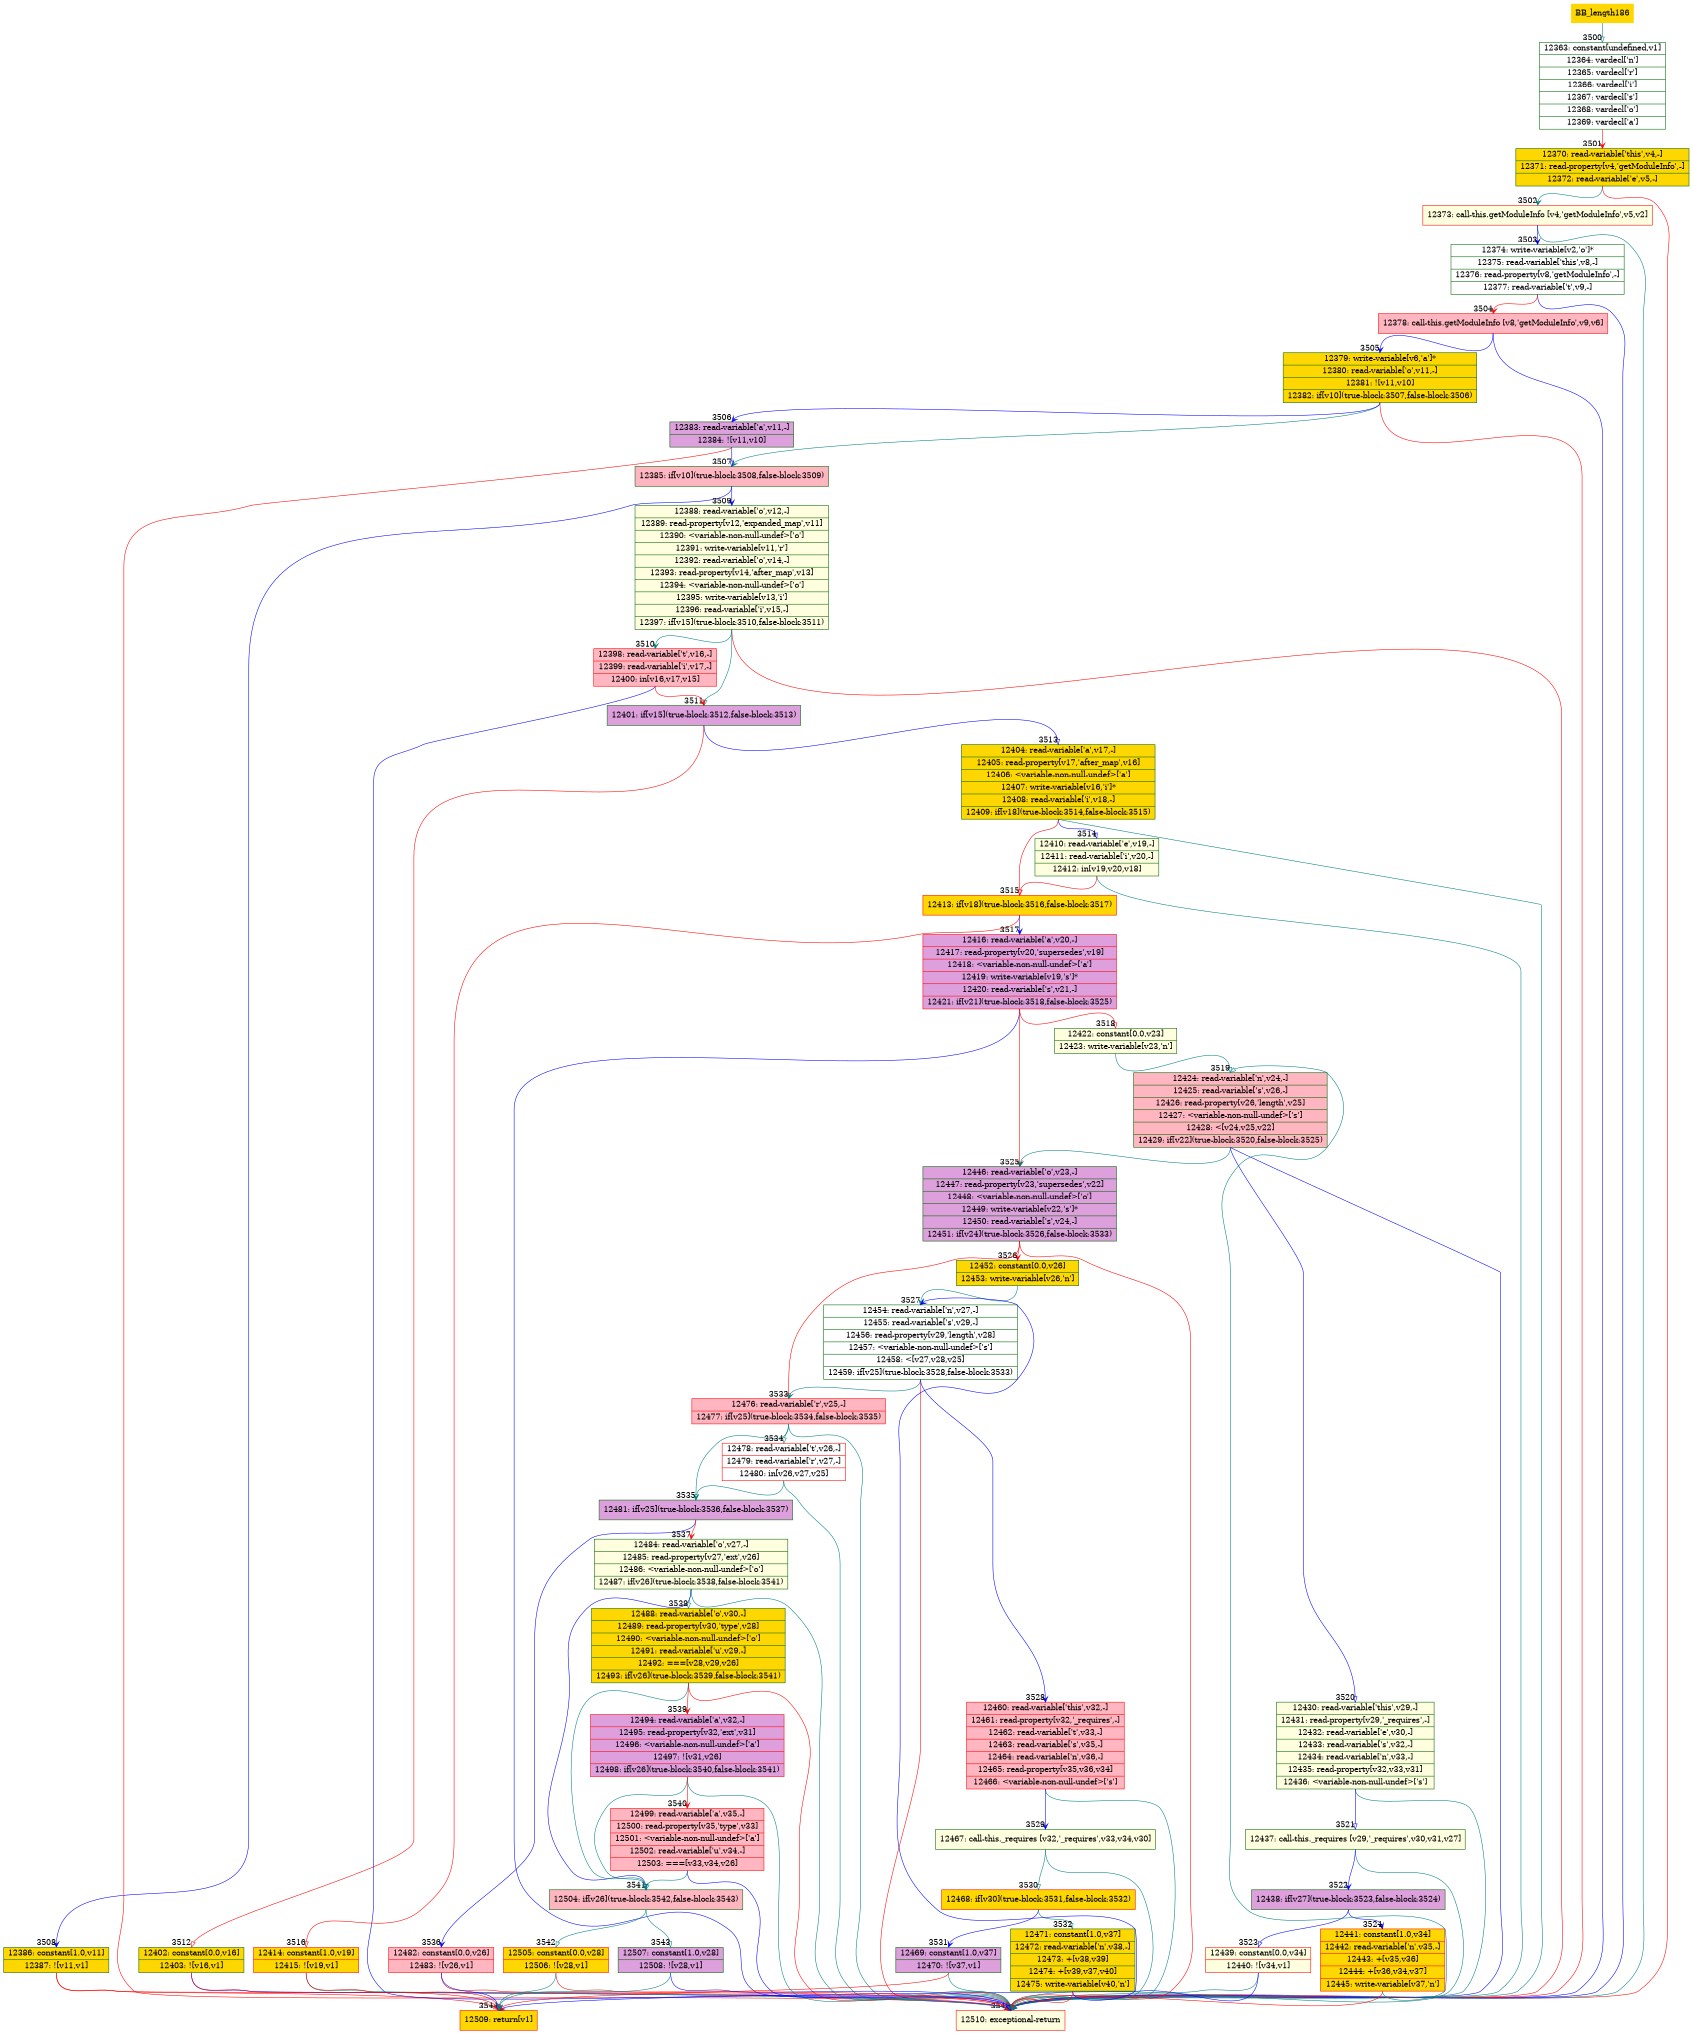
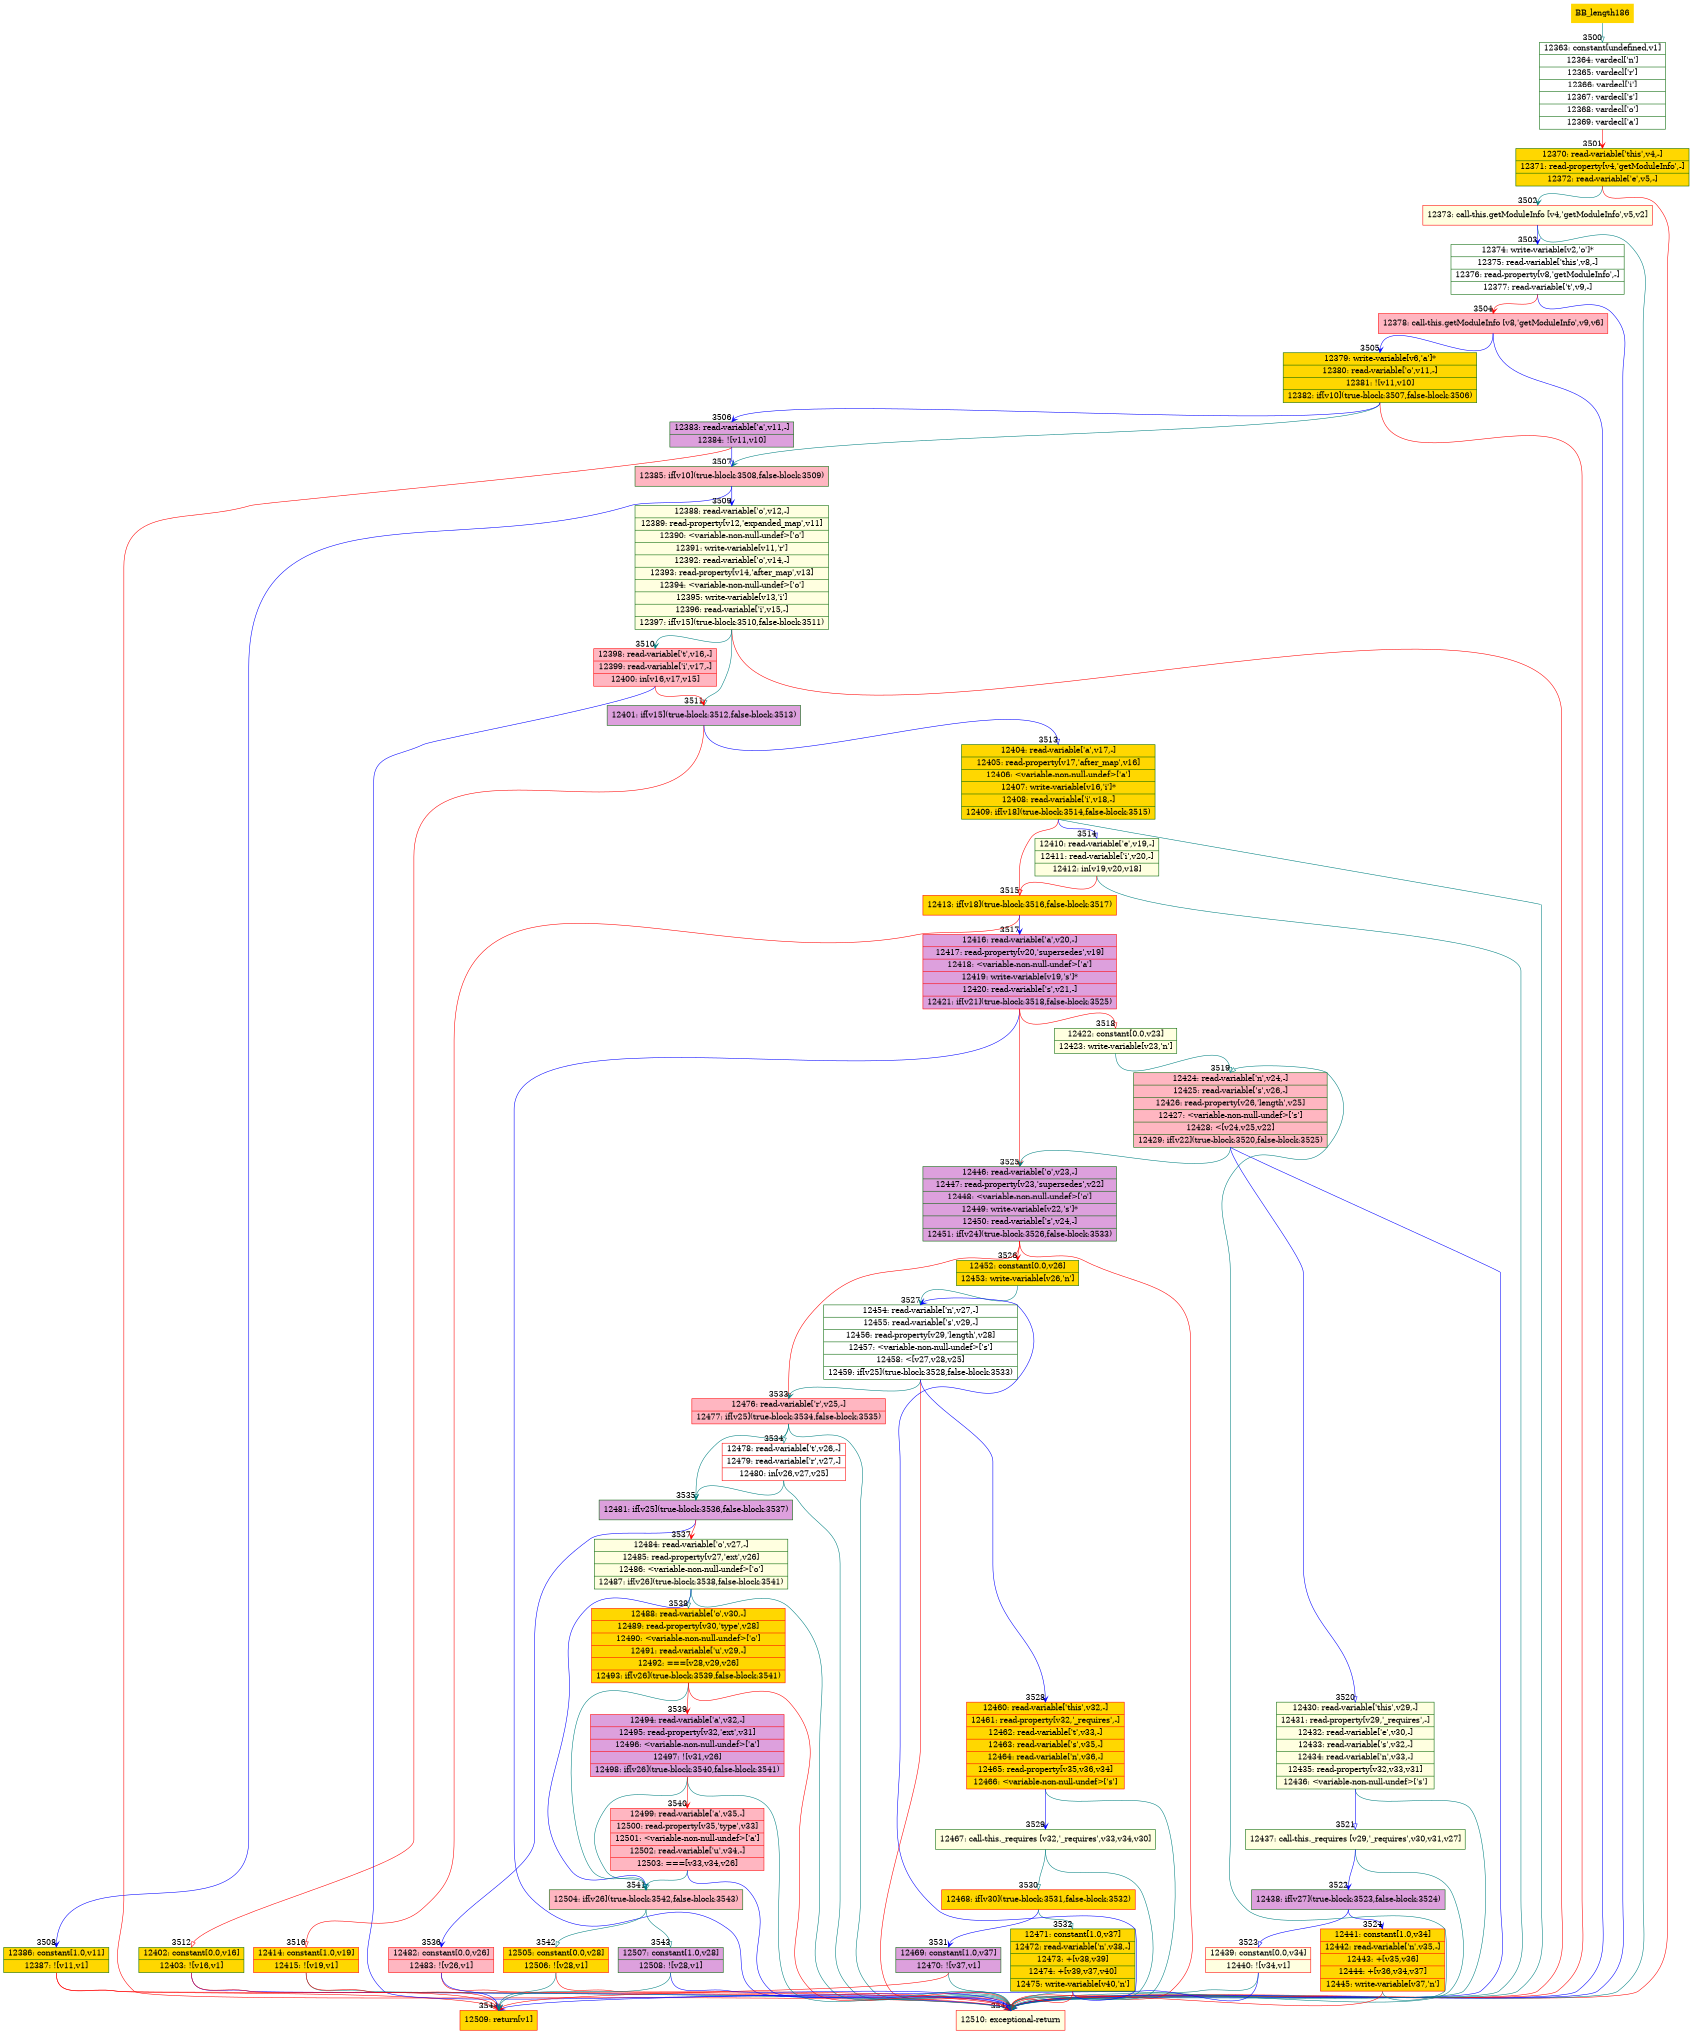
node "12488: read-variable['o',v30,-]": color darkgreen -> red
node "12460: read-variable['this',v32,-]": fillcolor lightpink -> gold
